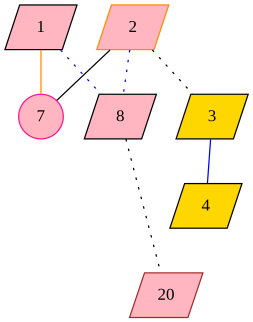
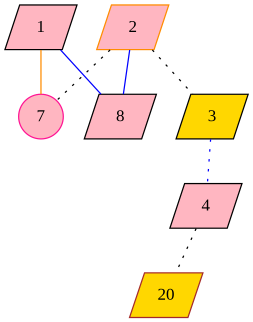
edge "1" -- "8": style dotted -> solid
edge "2" -- "8": style dotted -> solid
edge "2" -- "7": style solid -> dotted
edge "3" -- "4": style solid -> dotted
edge "8" -- "20": now "4" -- "20"
node "4": fillcolor gold -> lightpink
node "20": fillcolor lightpink -> gold
